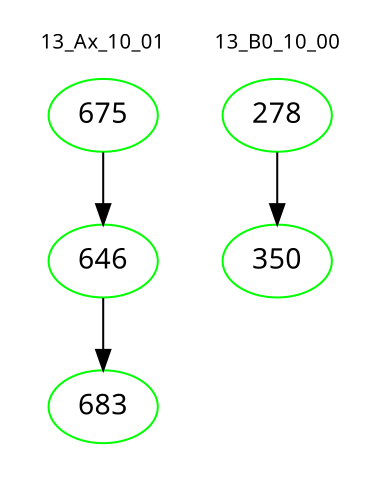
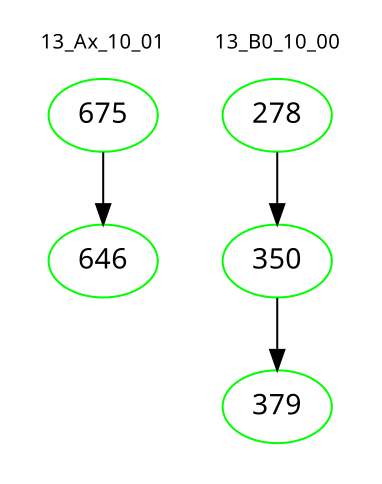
node "683": removed
node "379": added
